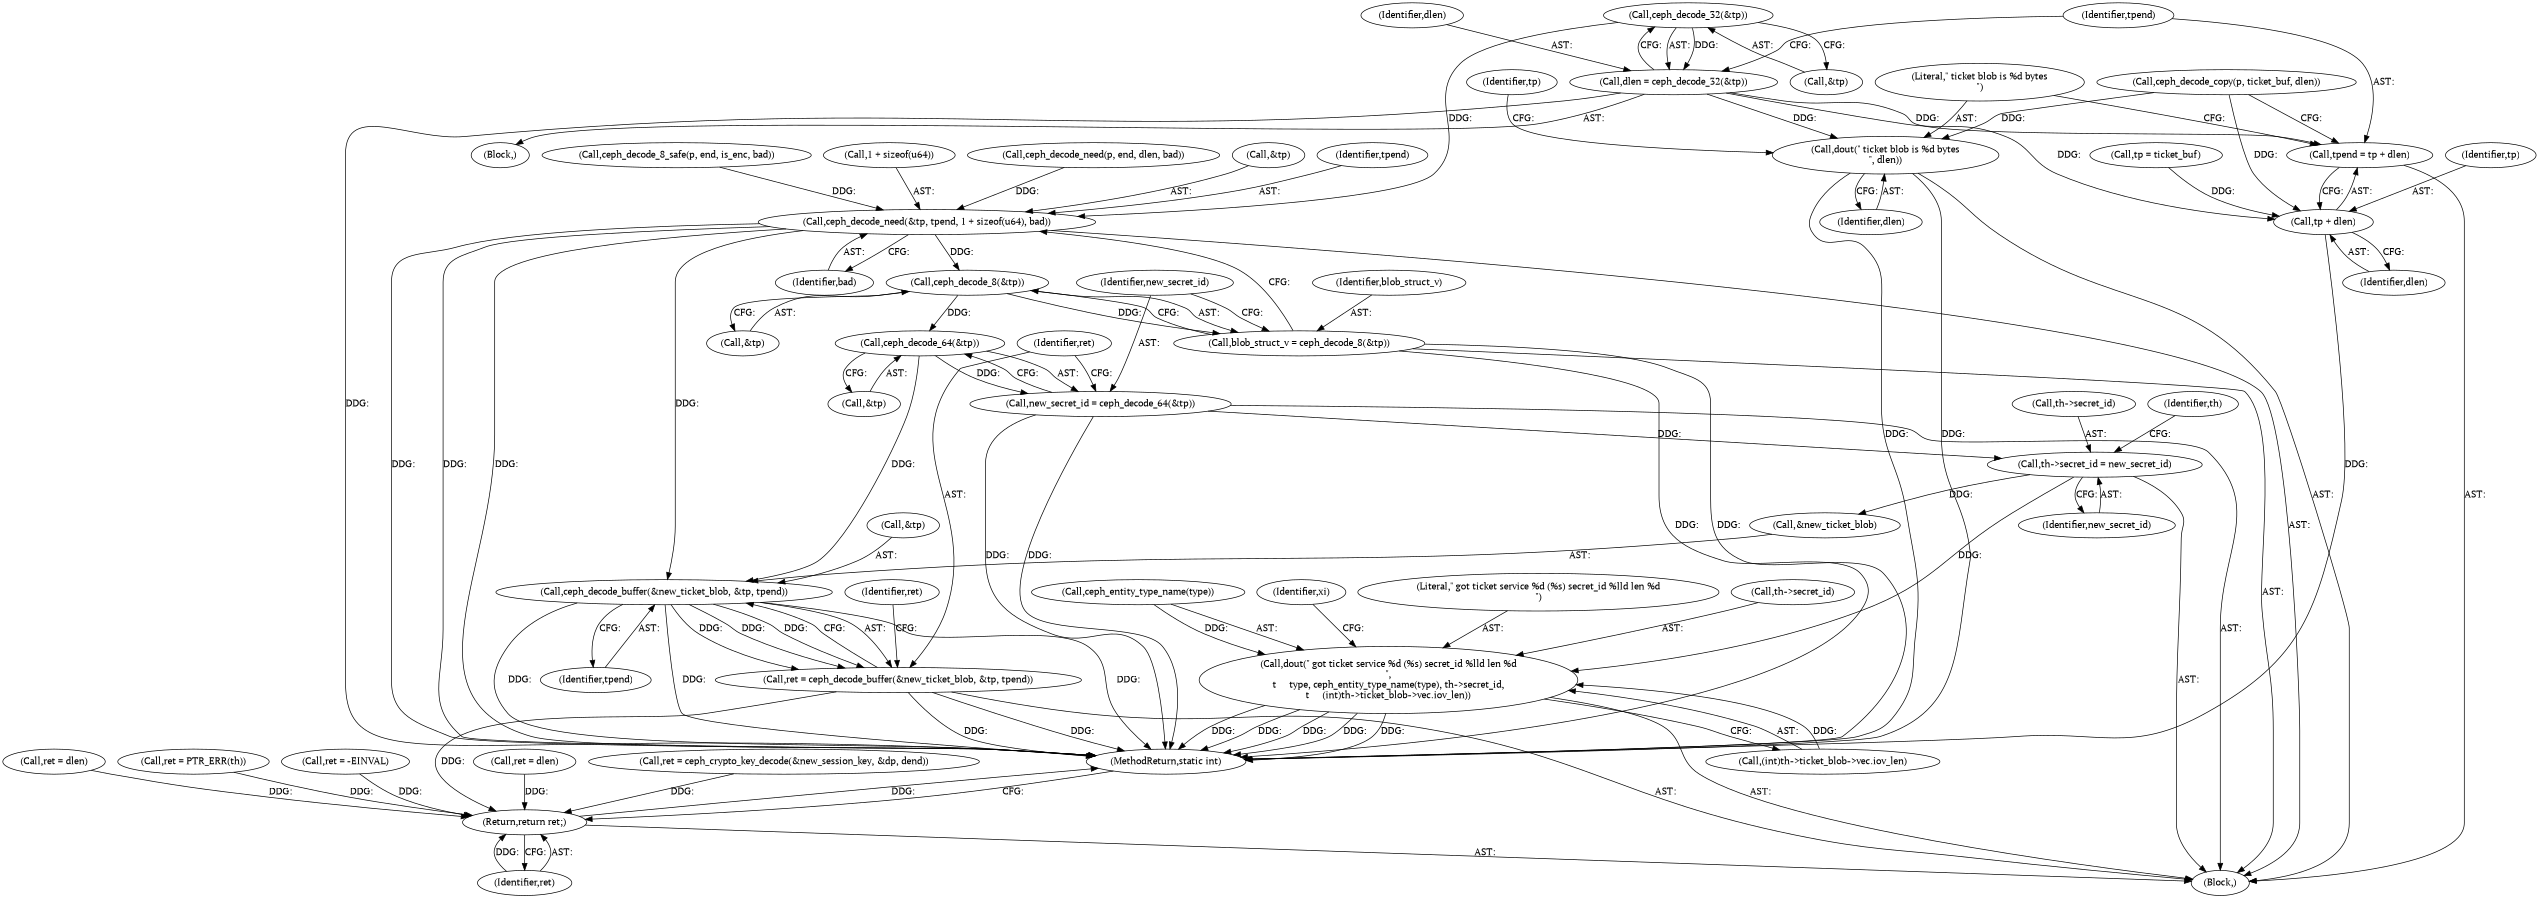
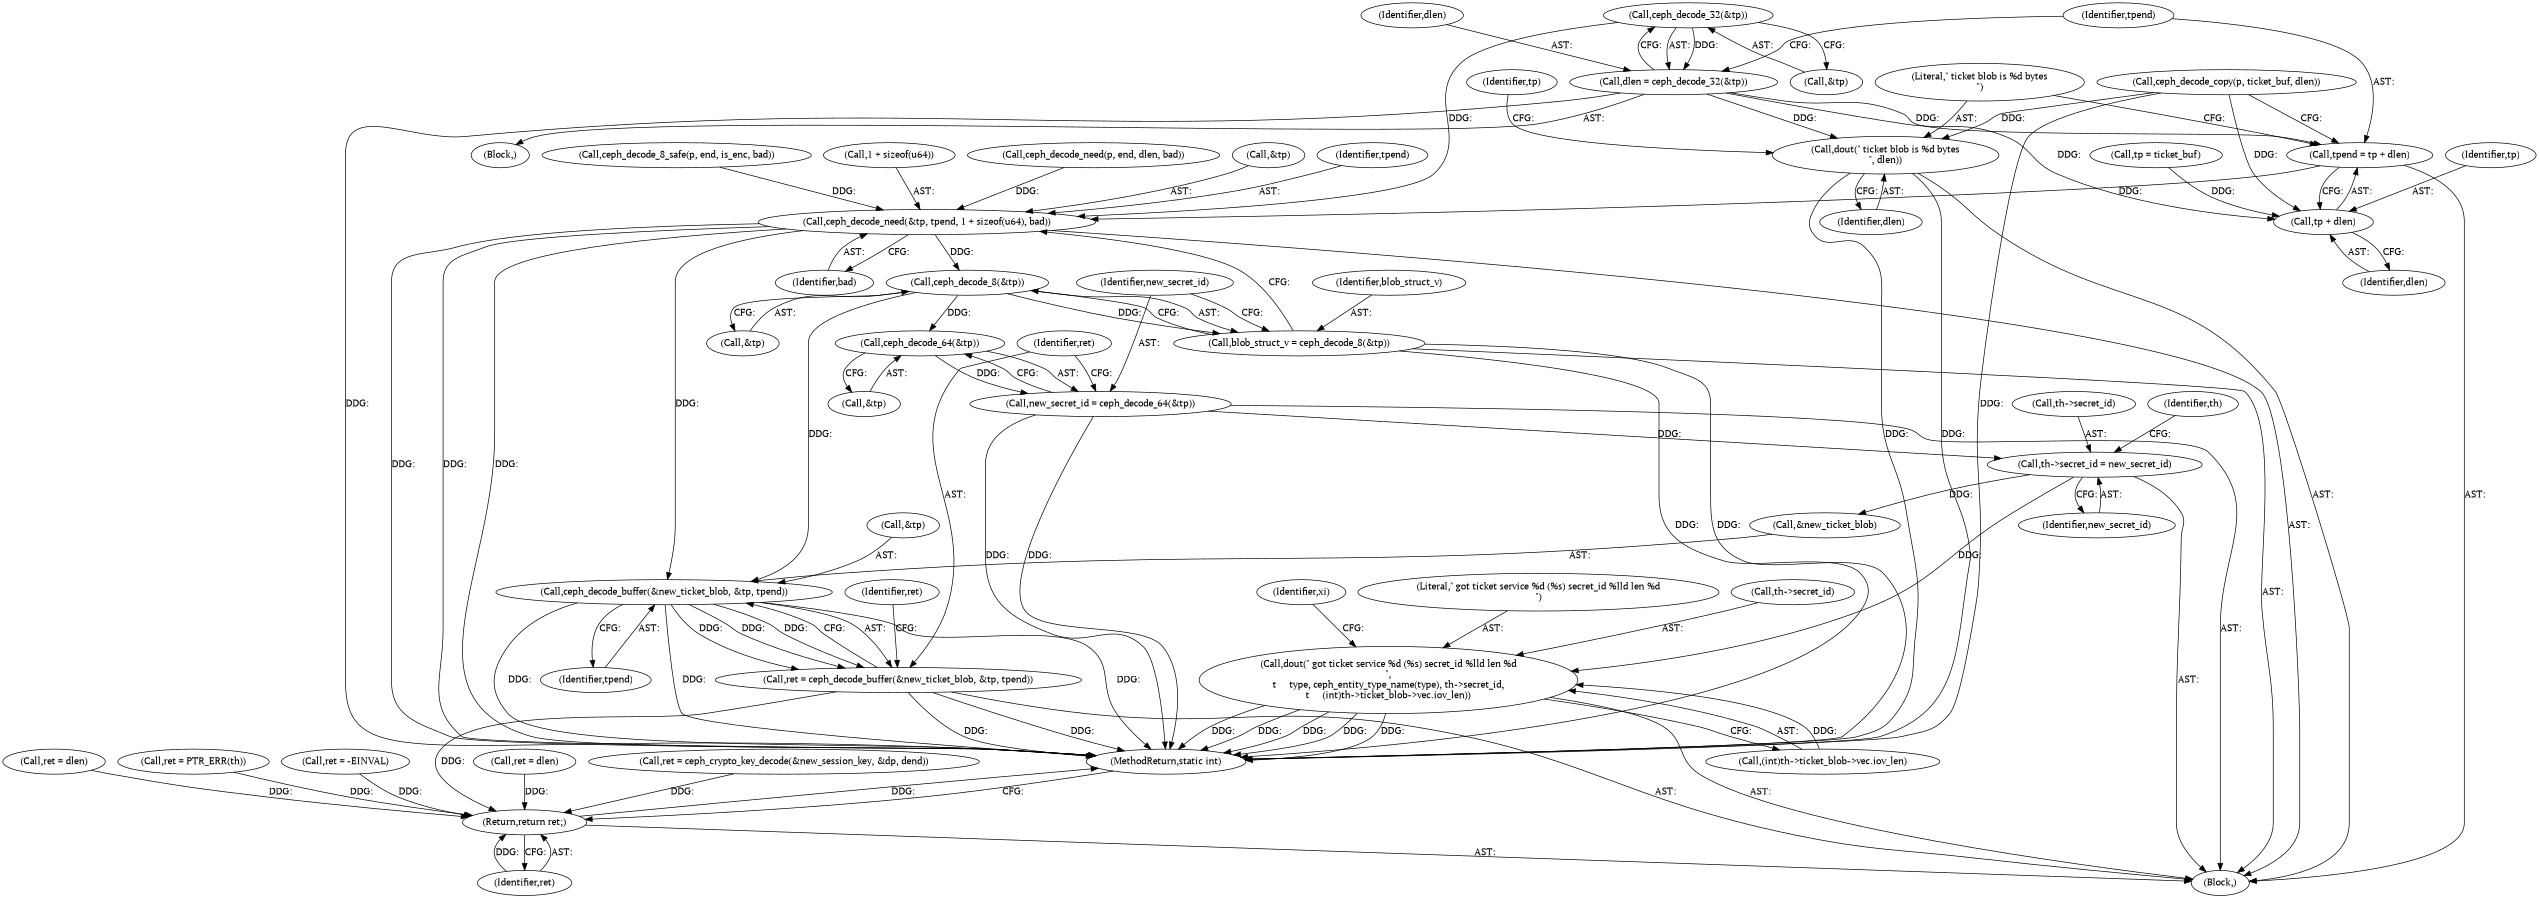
edge "(Call,tpend = tp + dlen)" -> "(Call,ceph_decode_need(&tp, tpend, 1 + sizeof(u64), bad))": added, label "DDG:"
edge "(Call,ceph_decode_64(&tp))" -> "(Call,ceph_decode_buffer(&new_ticket_blob, &tp, tpend))": now "(Call,ceph_decode_8(&tp))" -> "(Call,ceph_decode_buffer(&new_ticket_blob, &tp, tpend))"
node "(Call,ceph_entity_type_name(type))": removed
edge "(Call,tp + dlen)" -> "(MethodReturn,static int)": now "(Call,ceph_decode_copy(p, ticket_buf, dlen))" -> "(MethodReturn,static int)"
